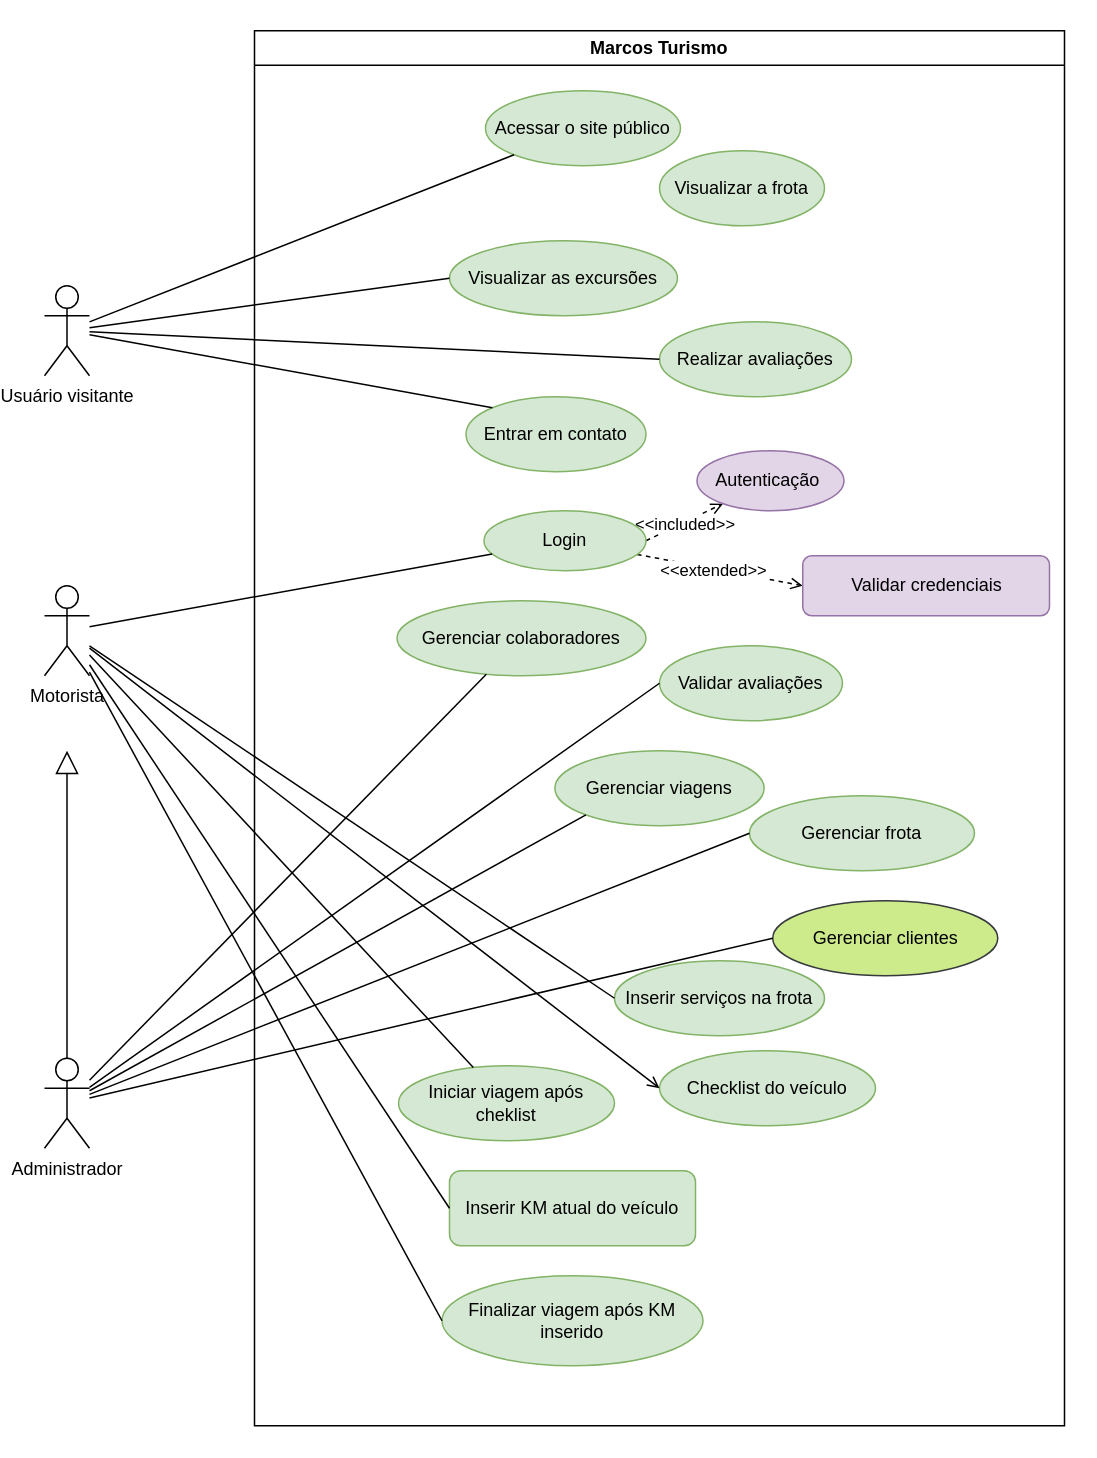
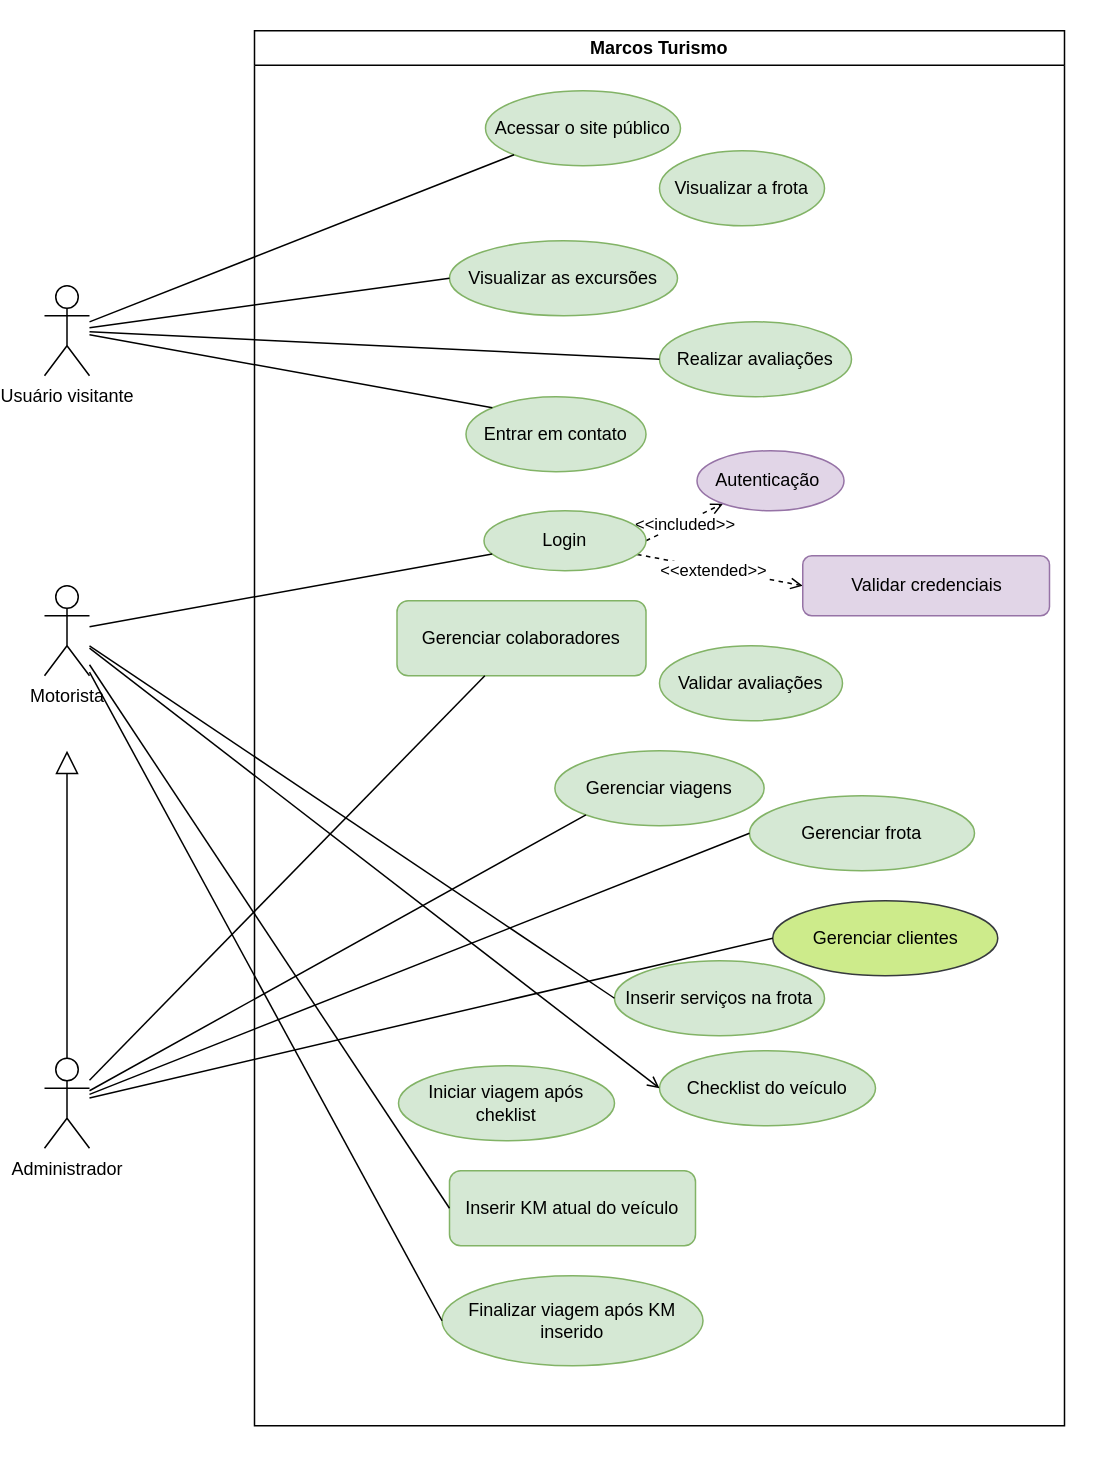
node "Gerenciar colaboradores": shape ellipse -> rounded rectangle
edge "Motorista" -- "Iniciar viagem após cheklist": removed
edge "Validar avaliações" -- "Administrador": removed
